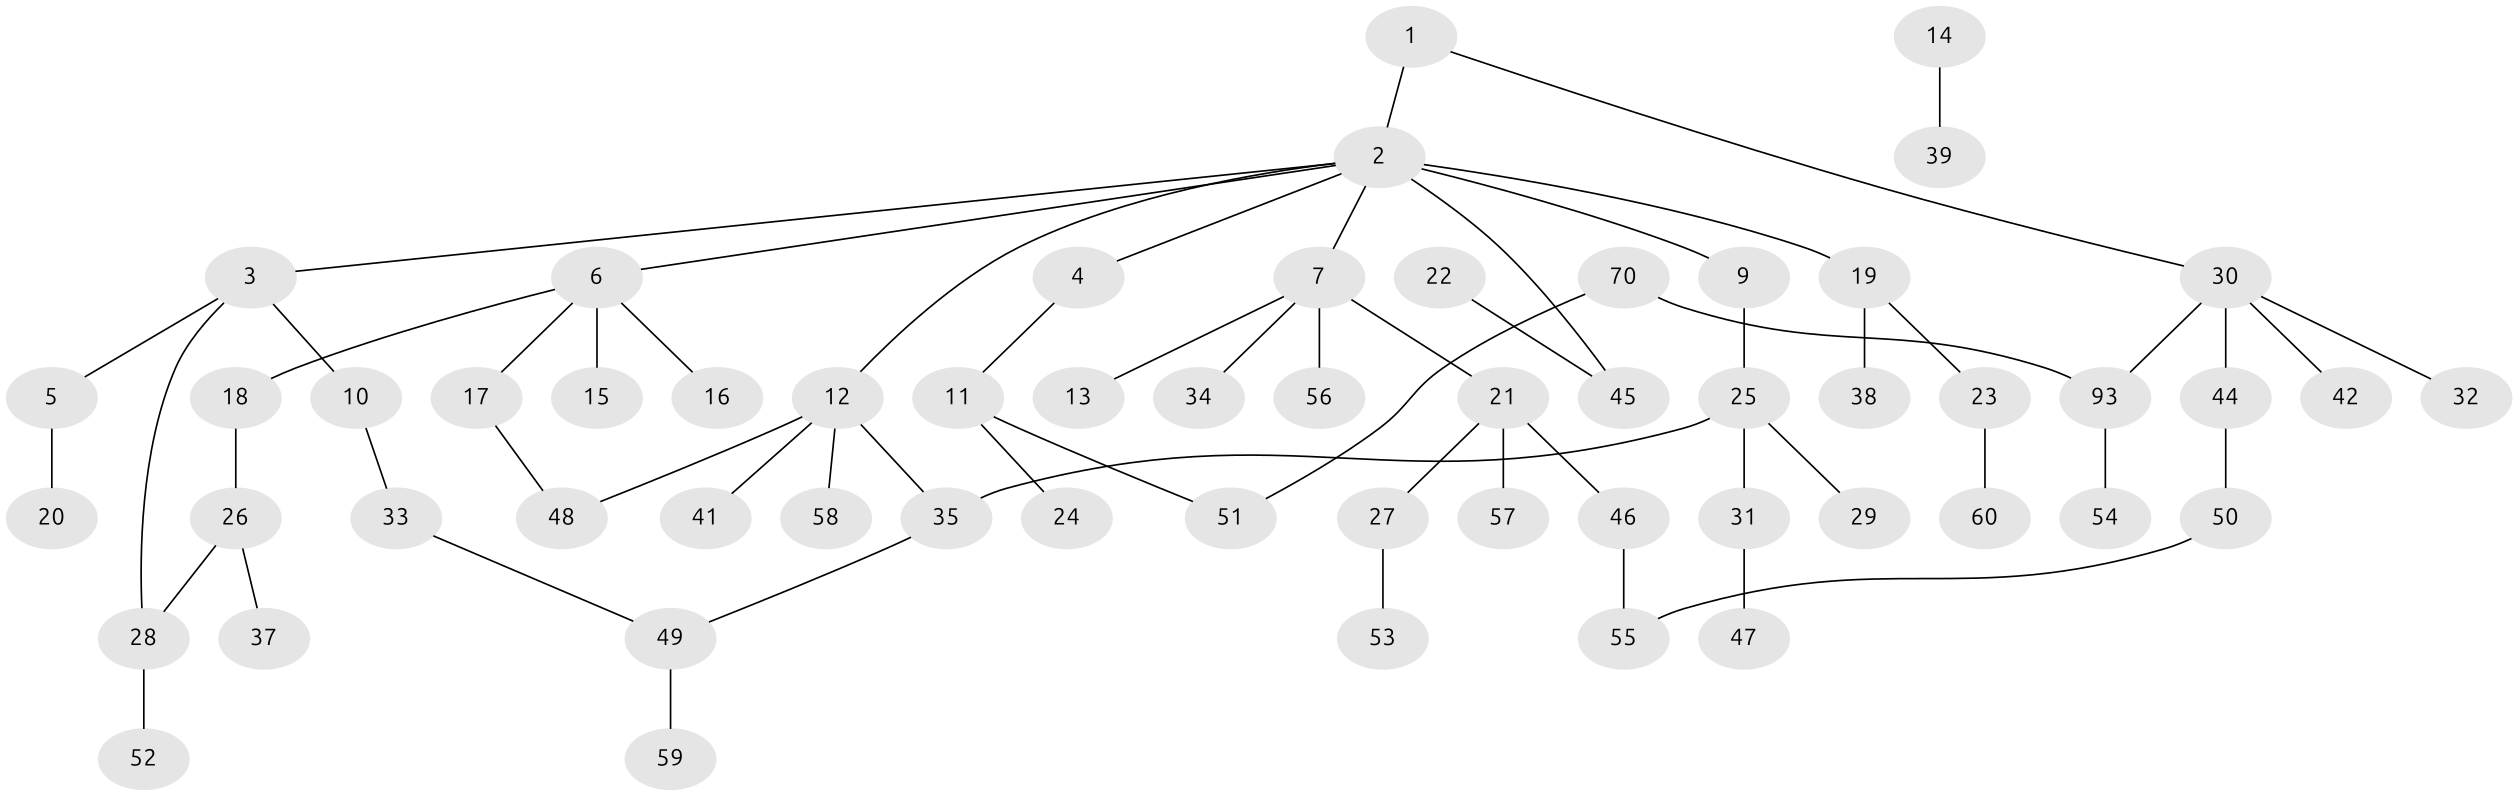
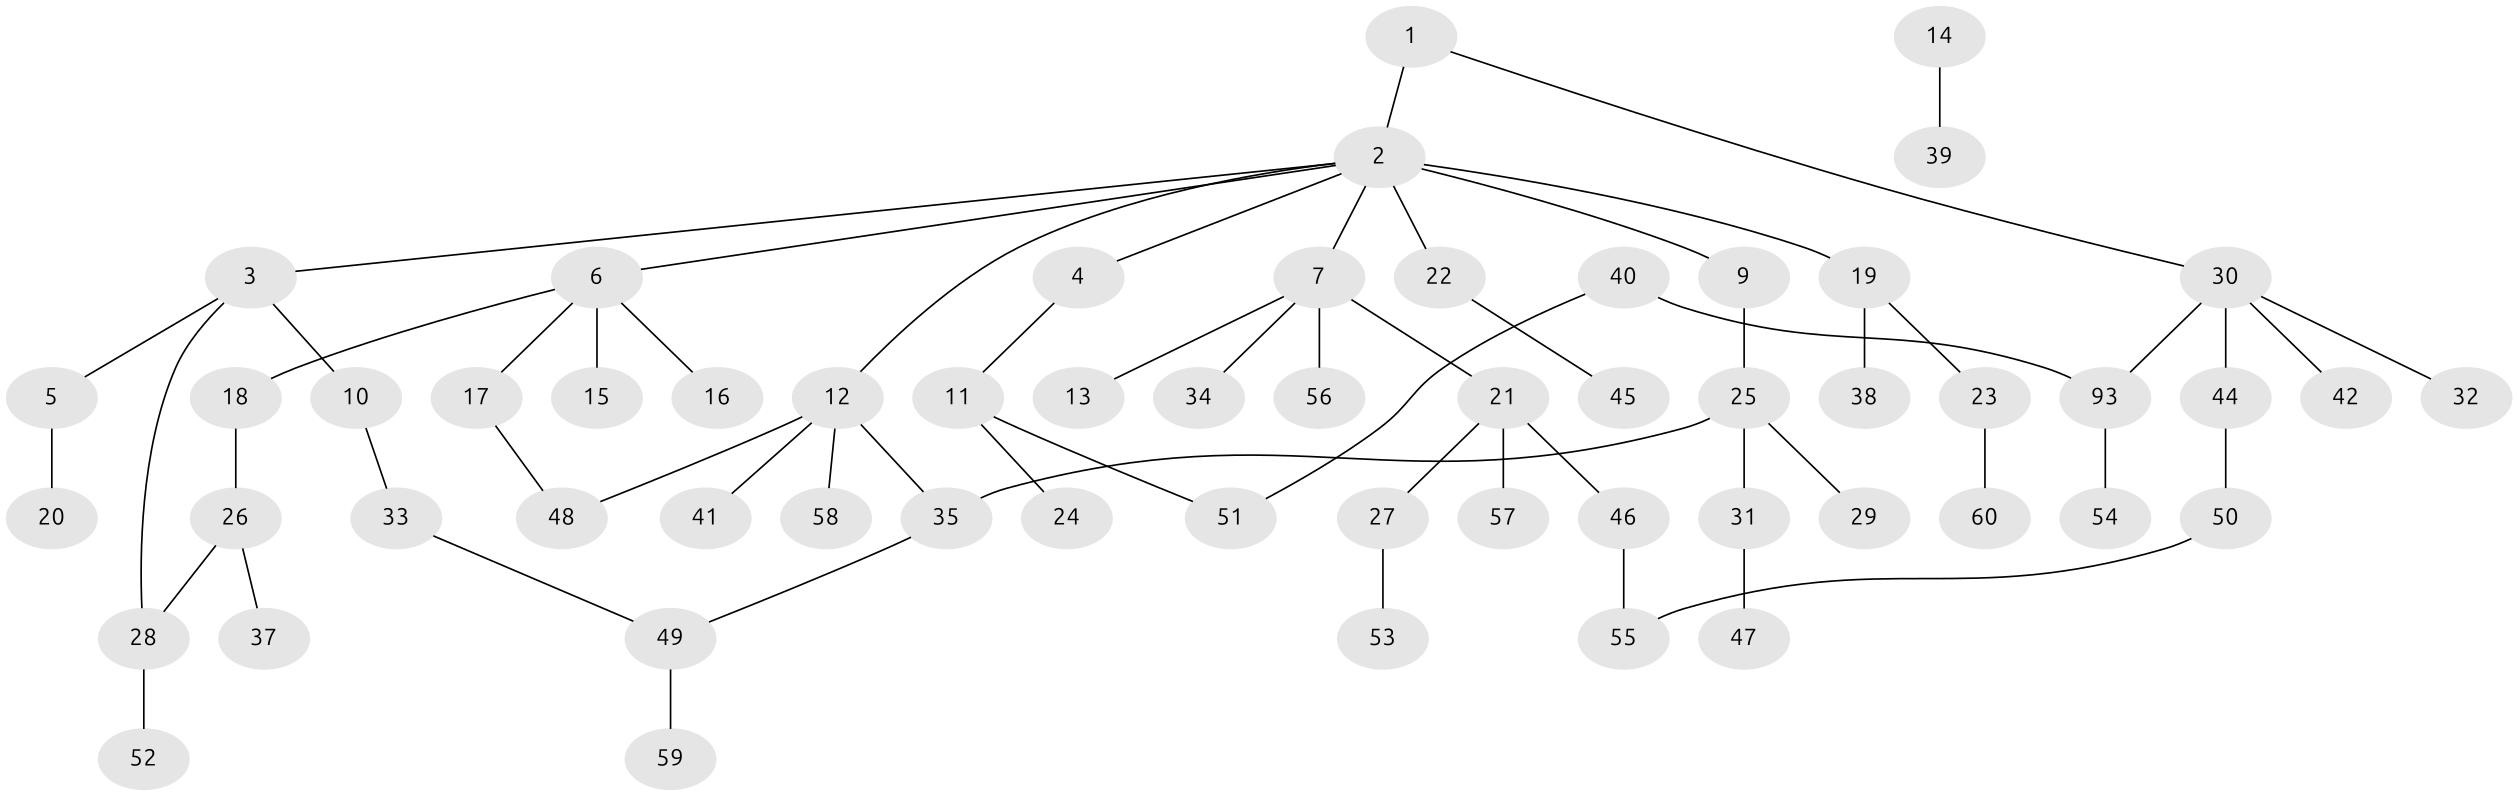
edge "2" -- "45": now "2" -- "22"
node "70": label "70" -> "40"
